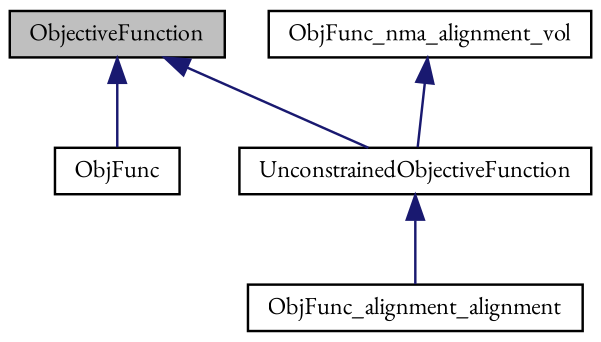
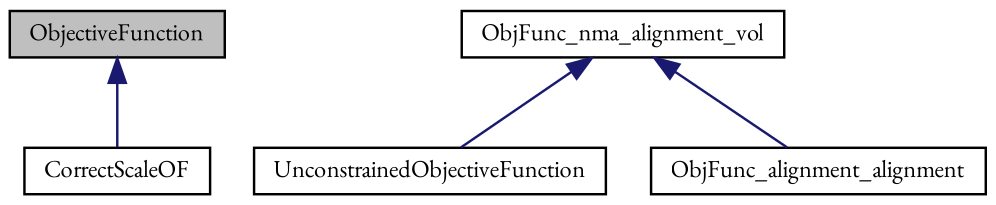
edge "UnconstrainedObjectiveFunction" -> "ObjectiveFunction": removed
node "ObjFunc": label "ObjFunc" -> "CorrectScaleOF"
edge "ObjFunc_alignment_alignment" -> "UnconstrainedObjectiveFunction": now "ObjFunc_alignment_alignment" -> "ObjFunc_nma_alignment_vol"
